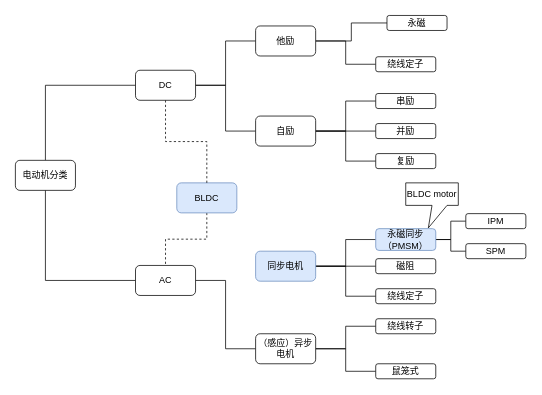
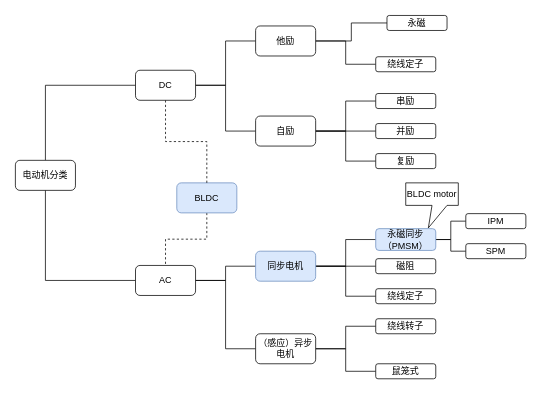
edge "同步电机" -- "AC": added
